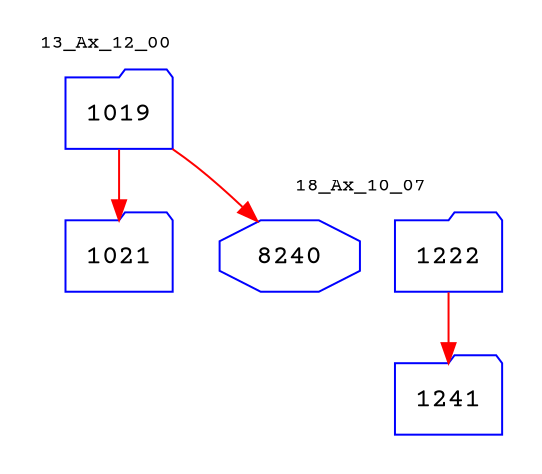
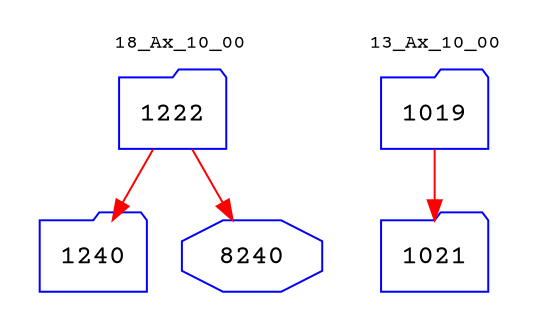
cluster "13_Ax_12_00": label "13_Ax_12_00" -> "13_Ax_10_00"
edge "1019" -> "8240": now "1222" -> "8240"
cluster "18_Ax_10_07": label "18_Ax_10_07" -> "18_Ax_10_00"
node "1241": label "1241" -> "1240"
